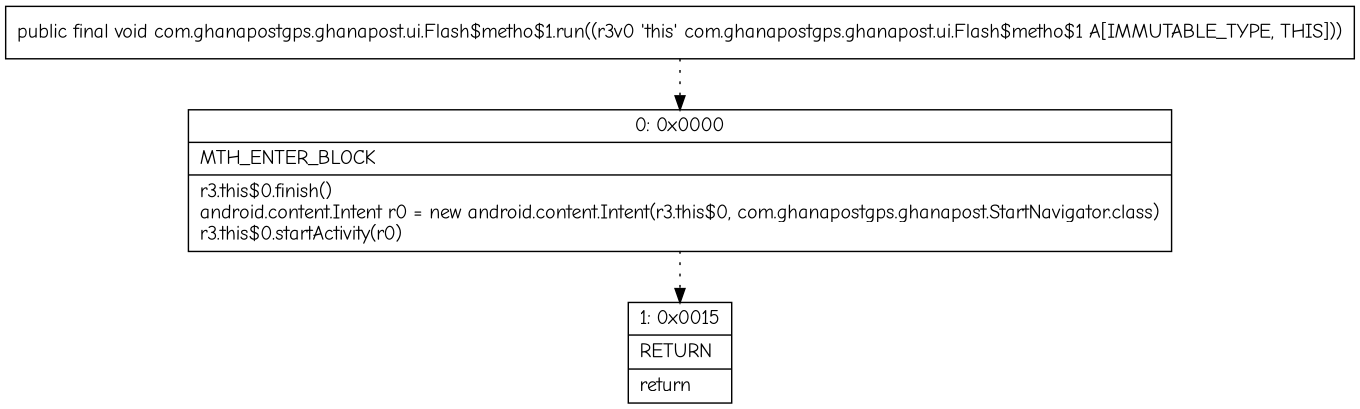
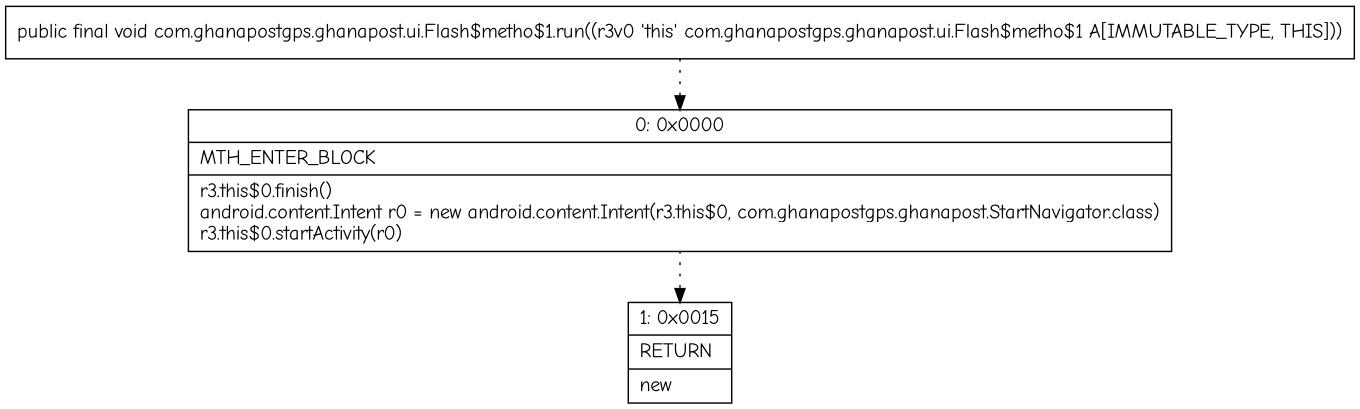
node "1: 0x0015": text "return" -> "new"
